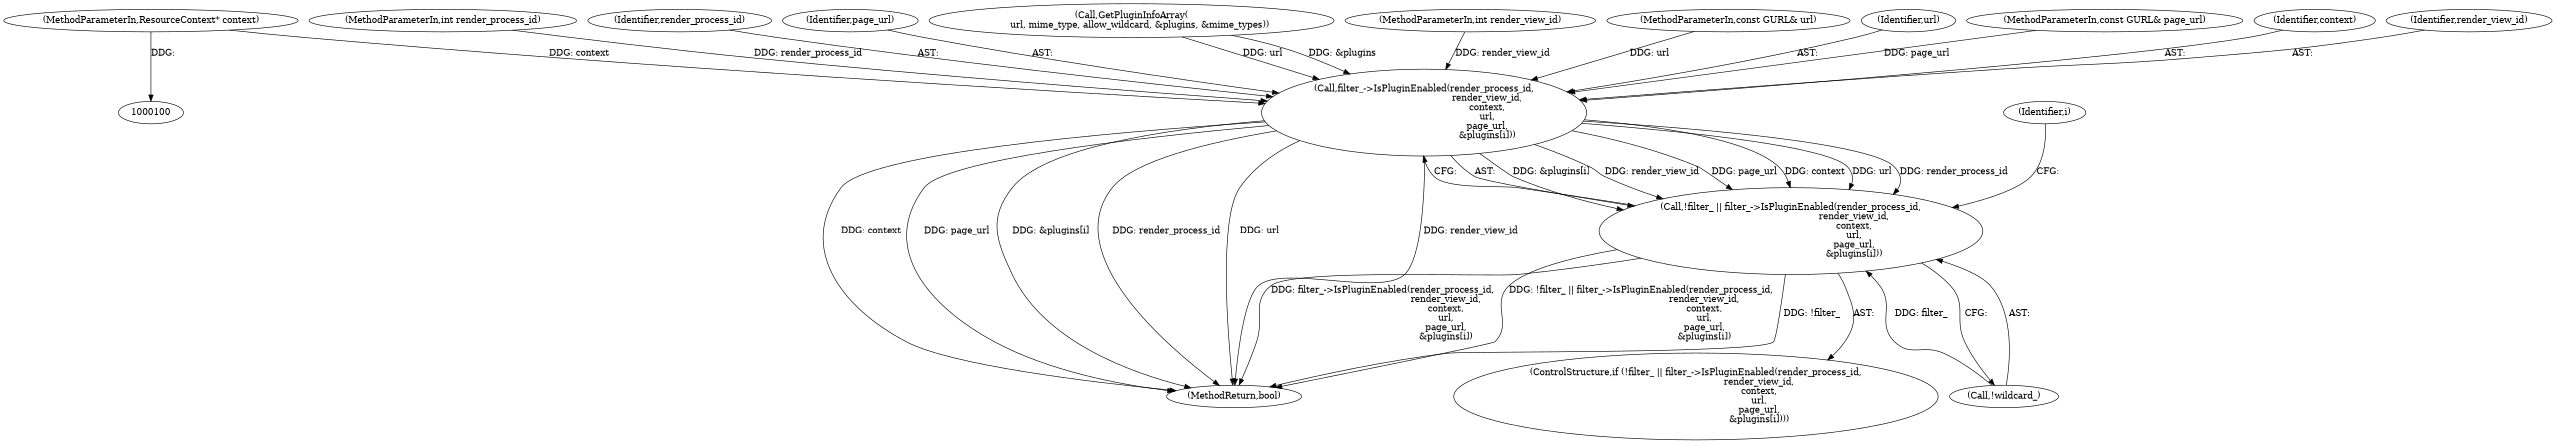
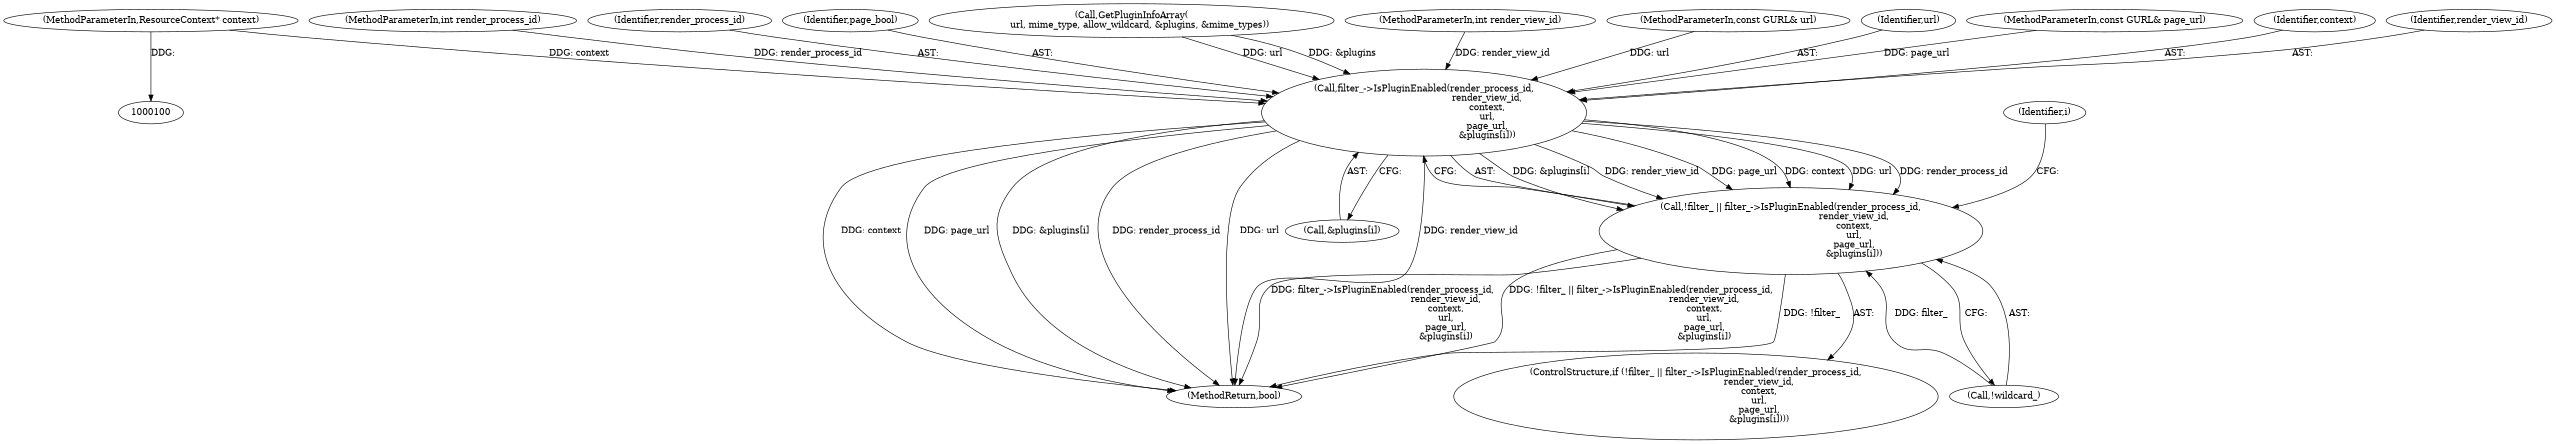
node "(Identifier,page_url)": label "(Identifier,page_url)" -> "(Identifier,page_bool)"
node "(Call,&plugins[i])": added
